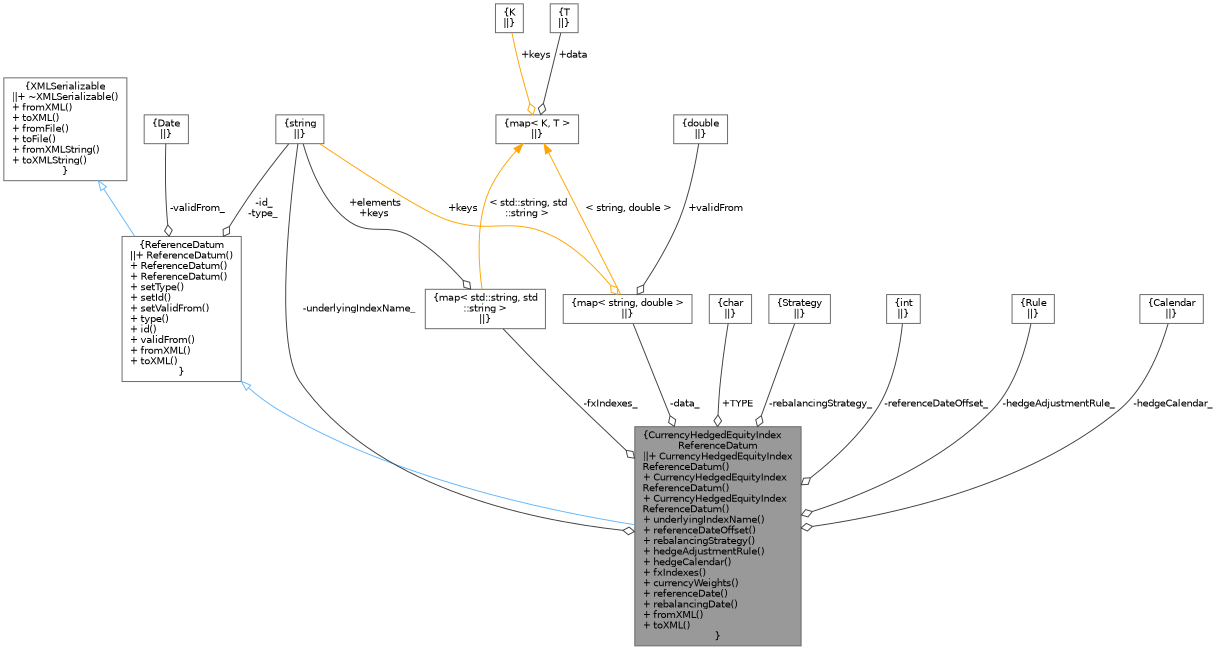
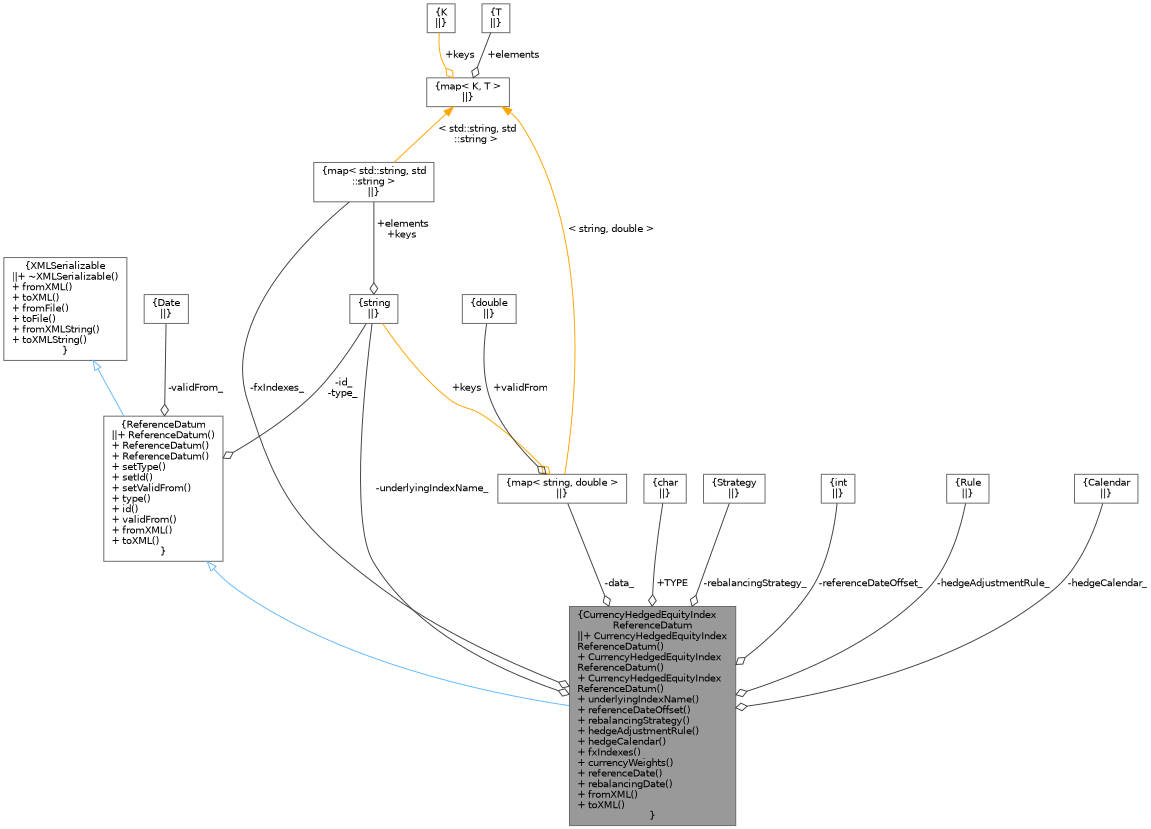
edge "{T ||}" -> "{map< K, T > ||}": label " +data" -> " +elements"
edge "{string ||}" -> "{map< std::string, std ::string > ||}": reversed
